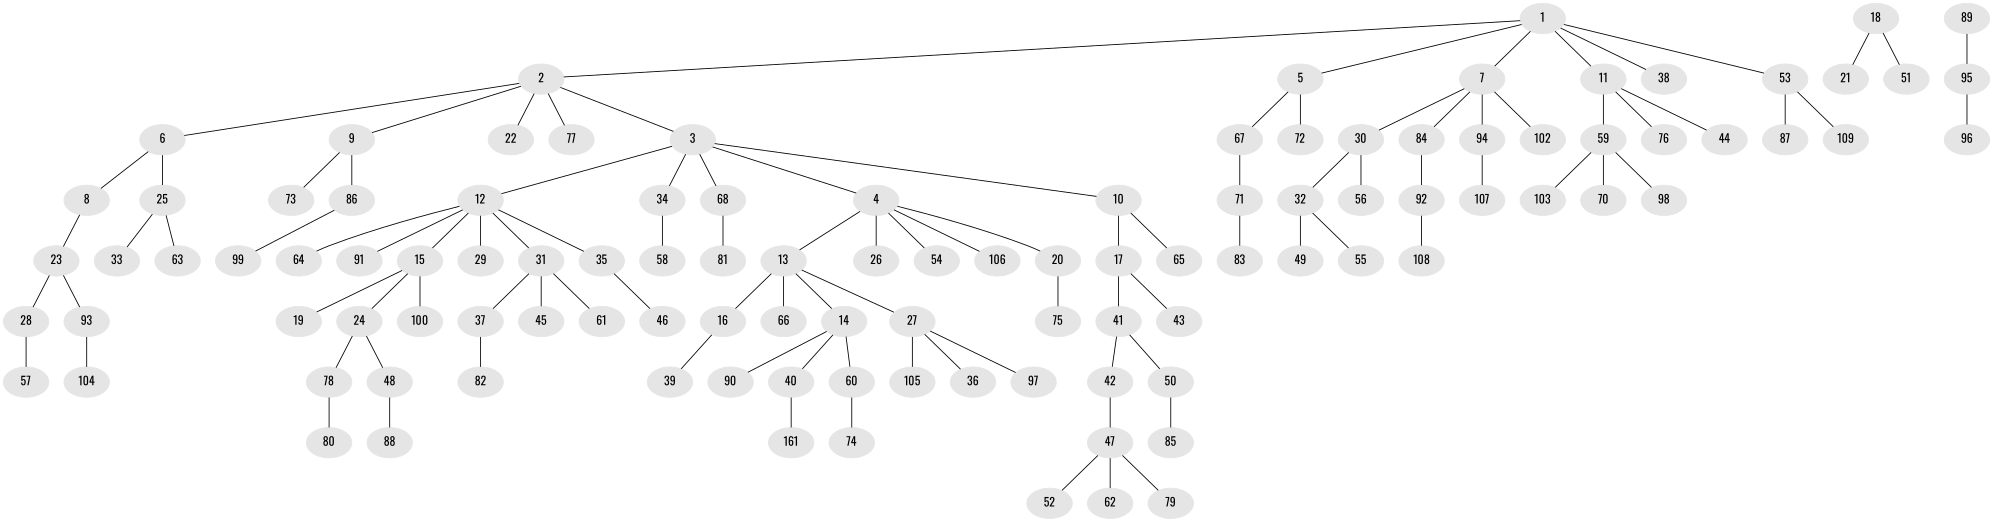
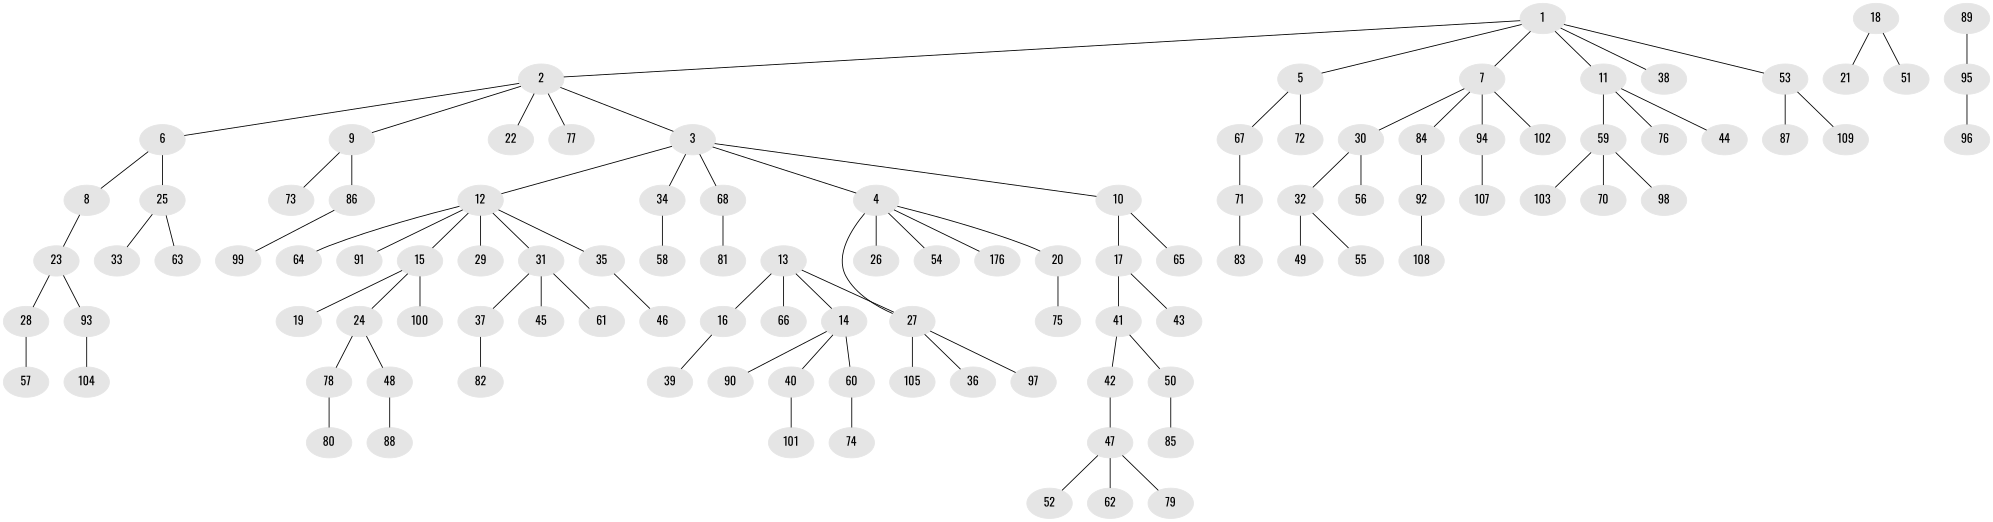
edge "4" -- "13": now "4" -- "27"
node "106": label "106" -> "176"
node "161": label "161" -> "101"
